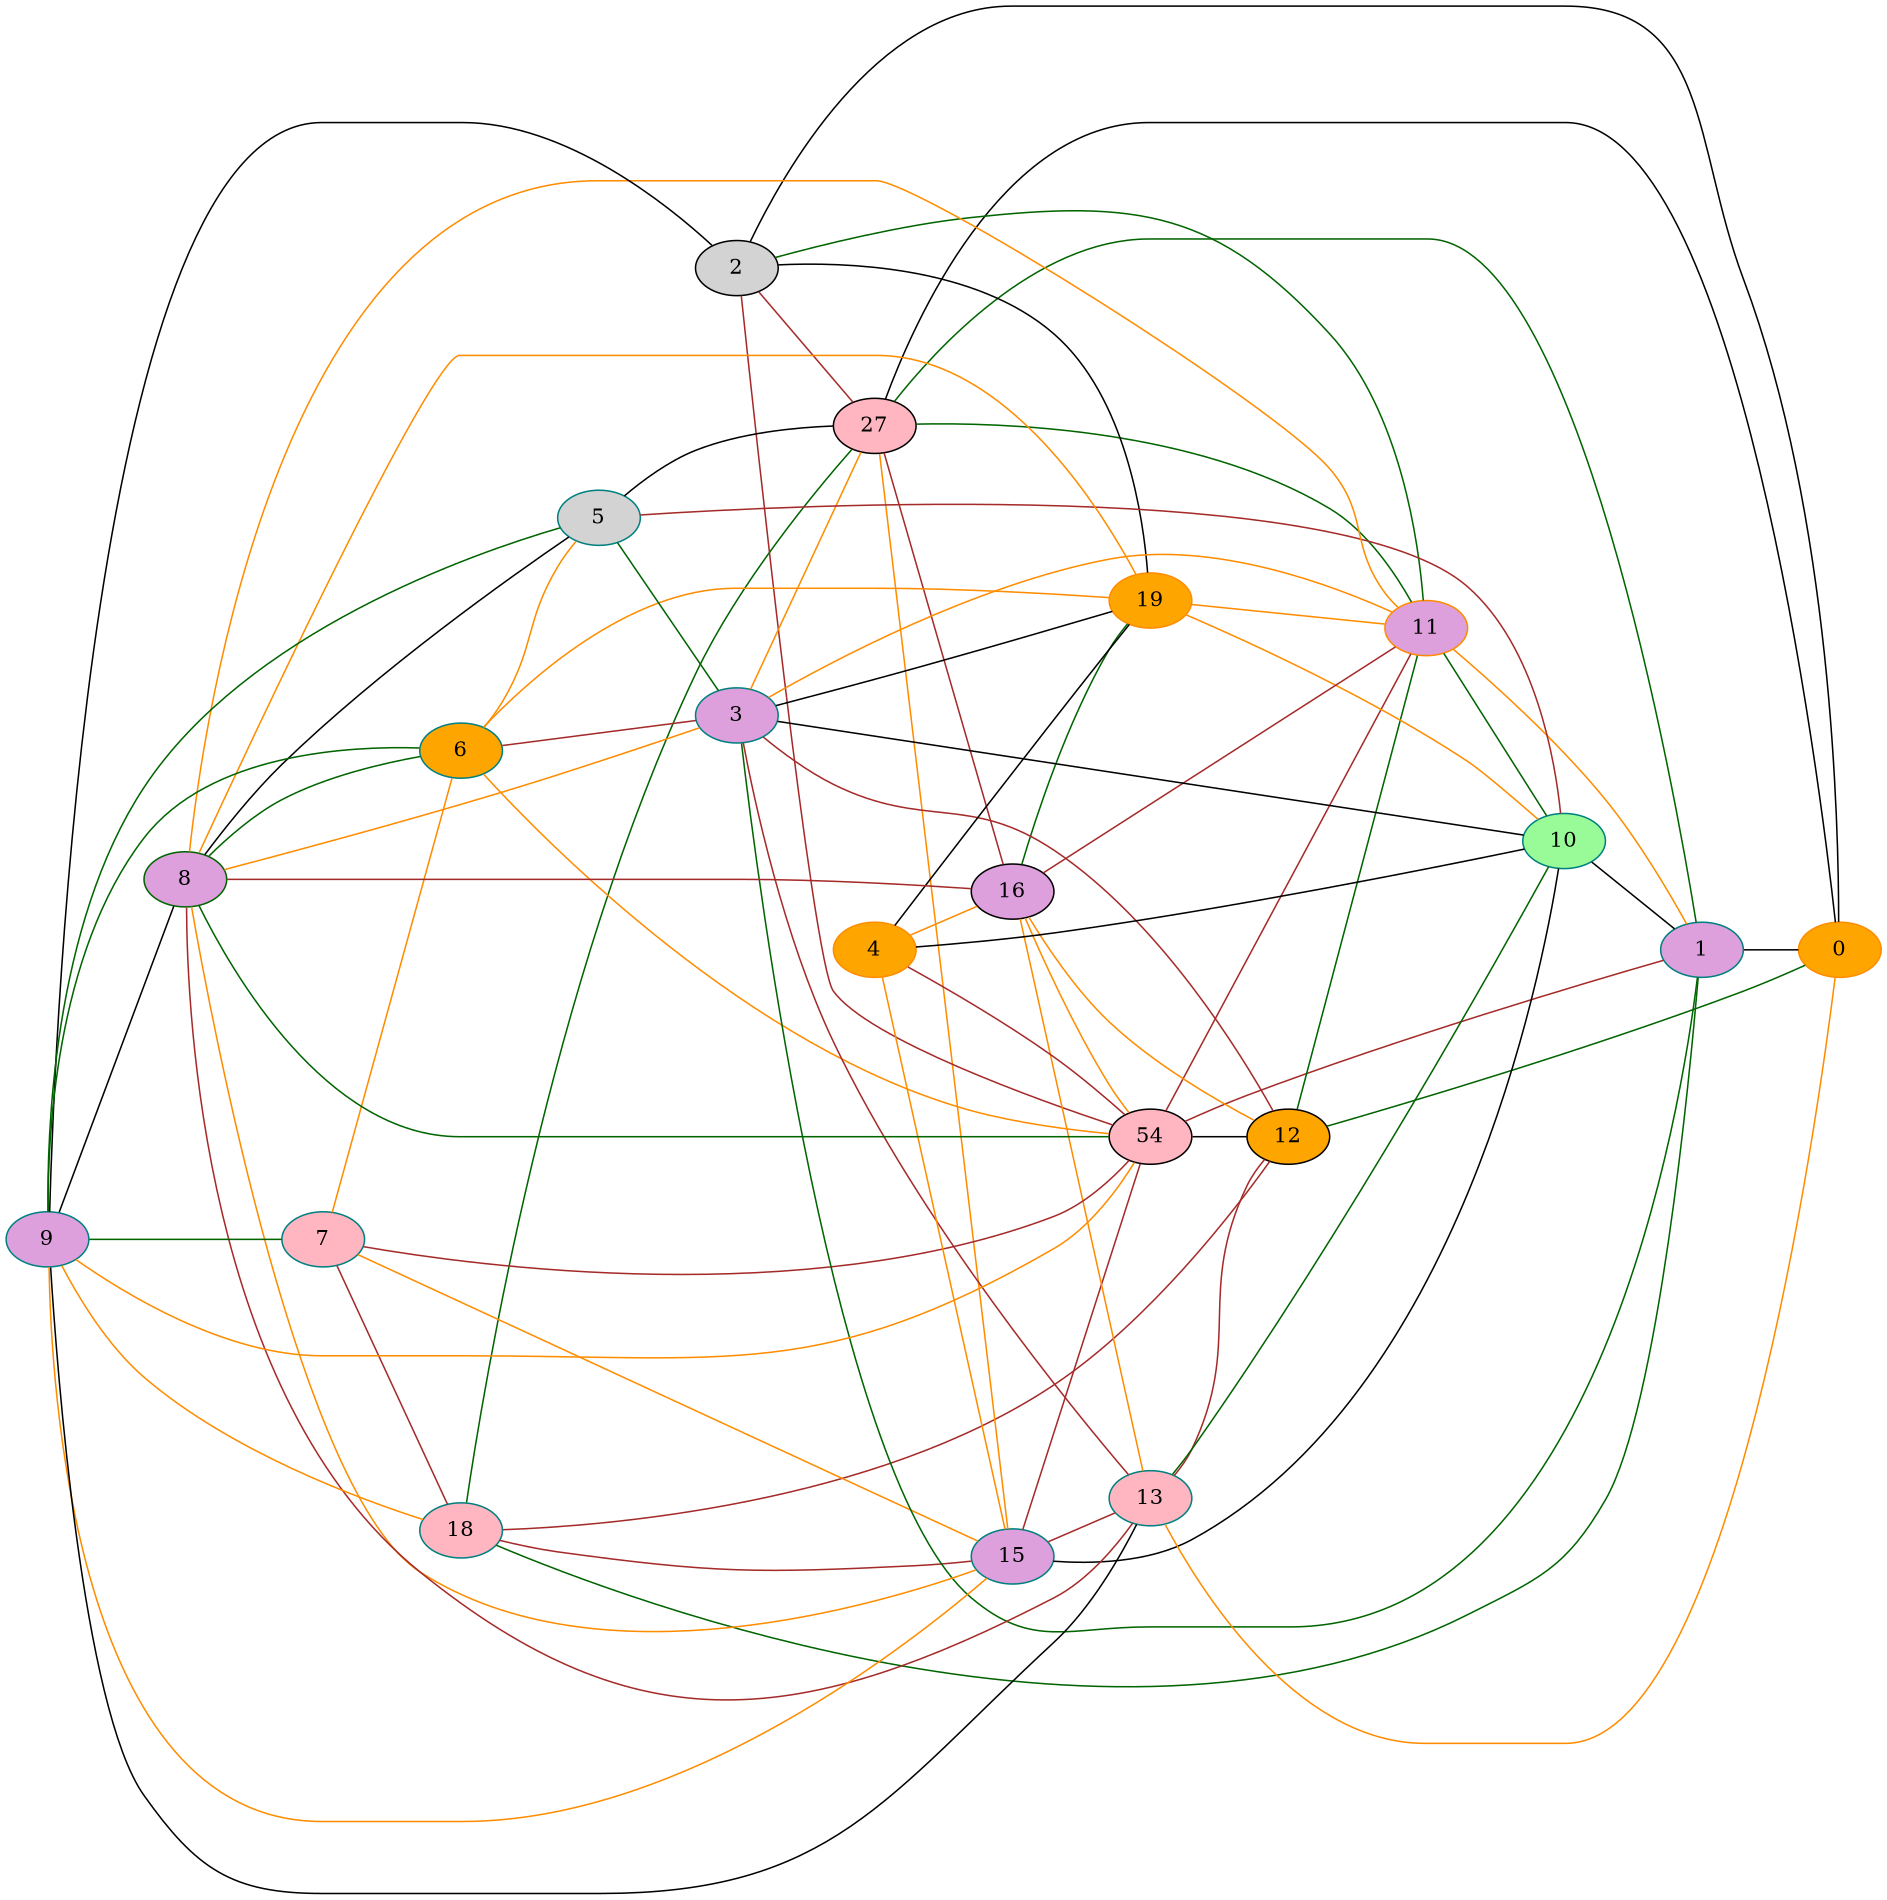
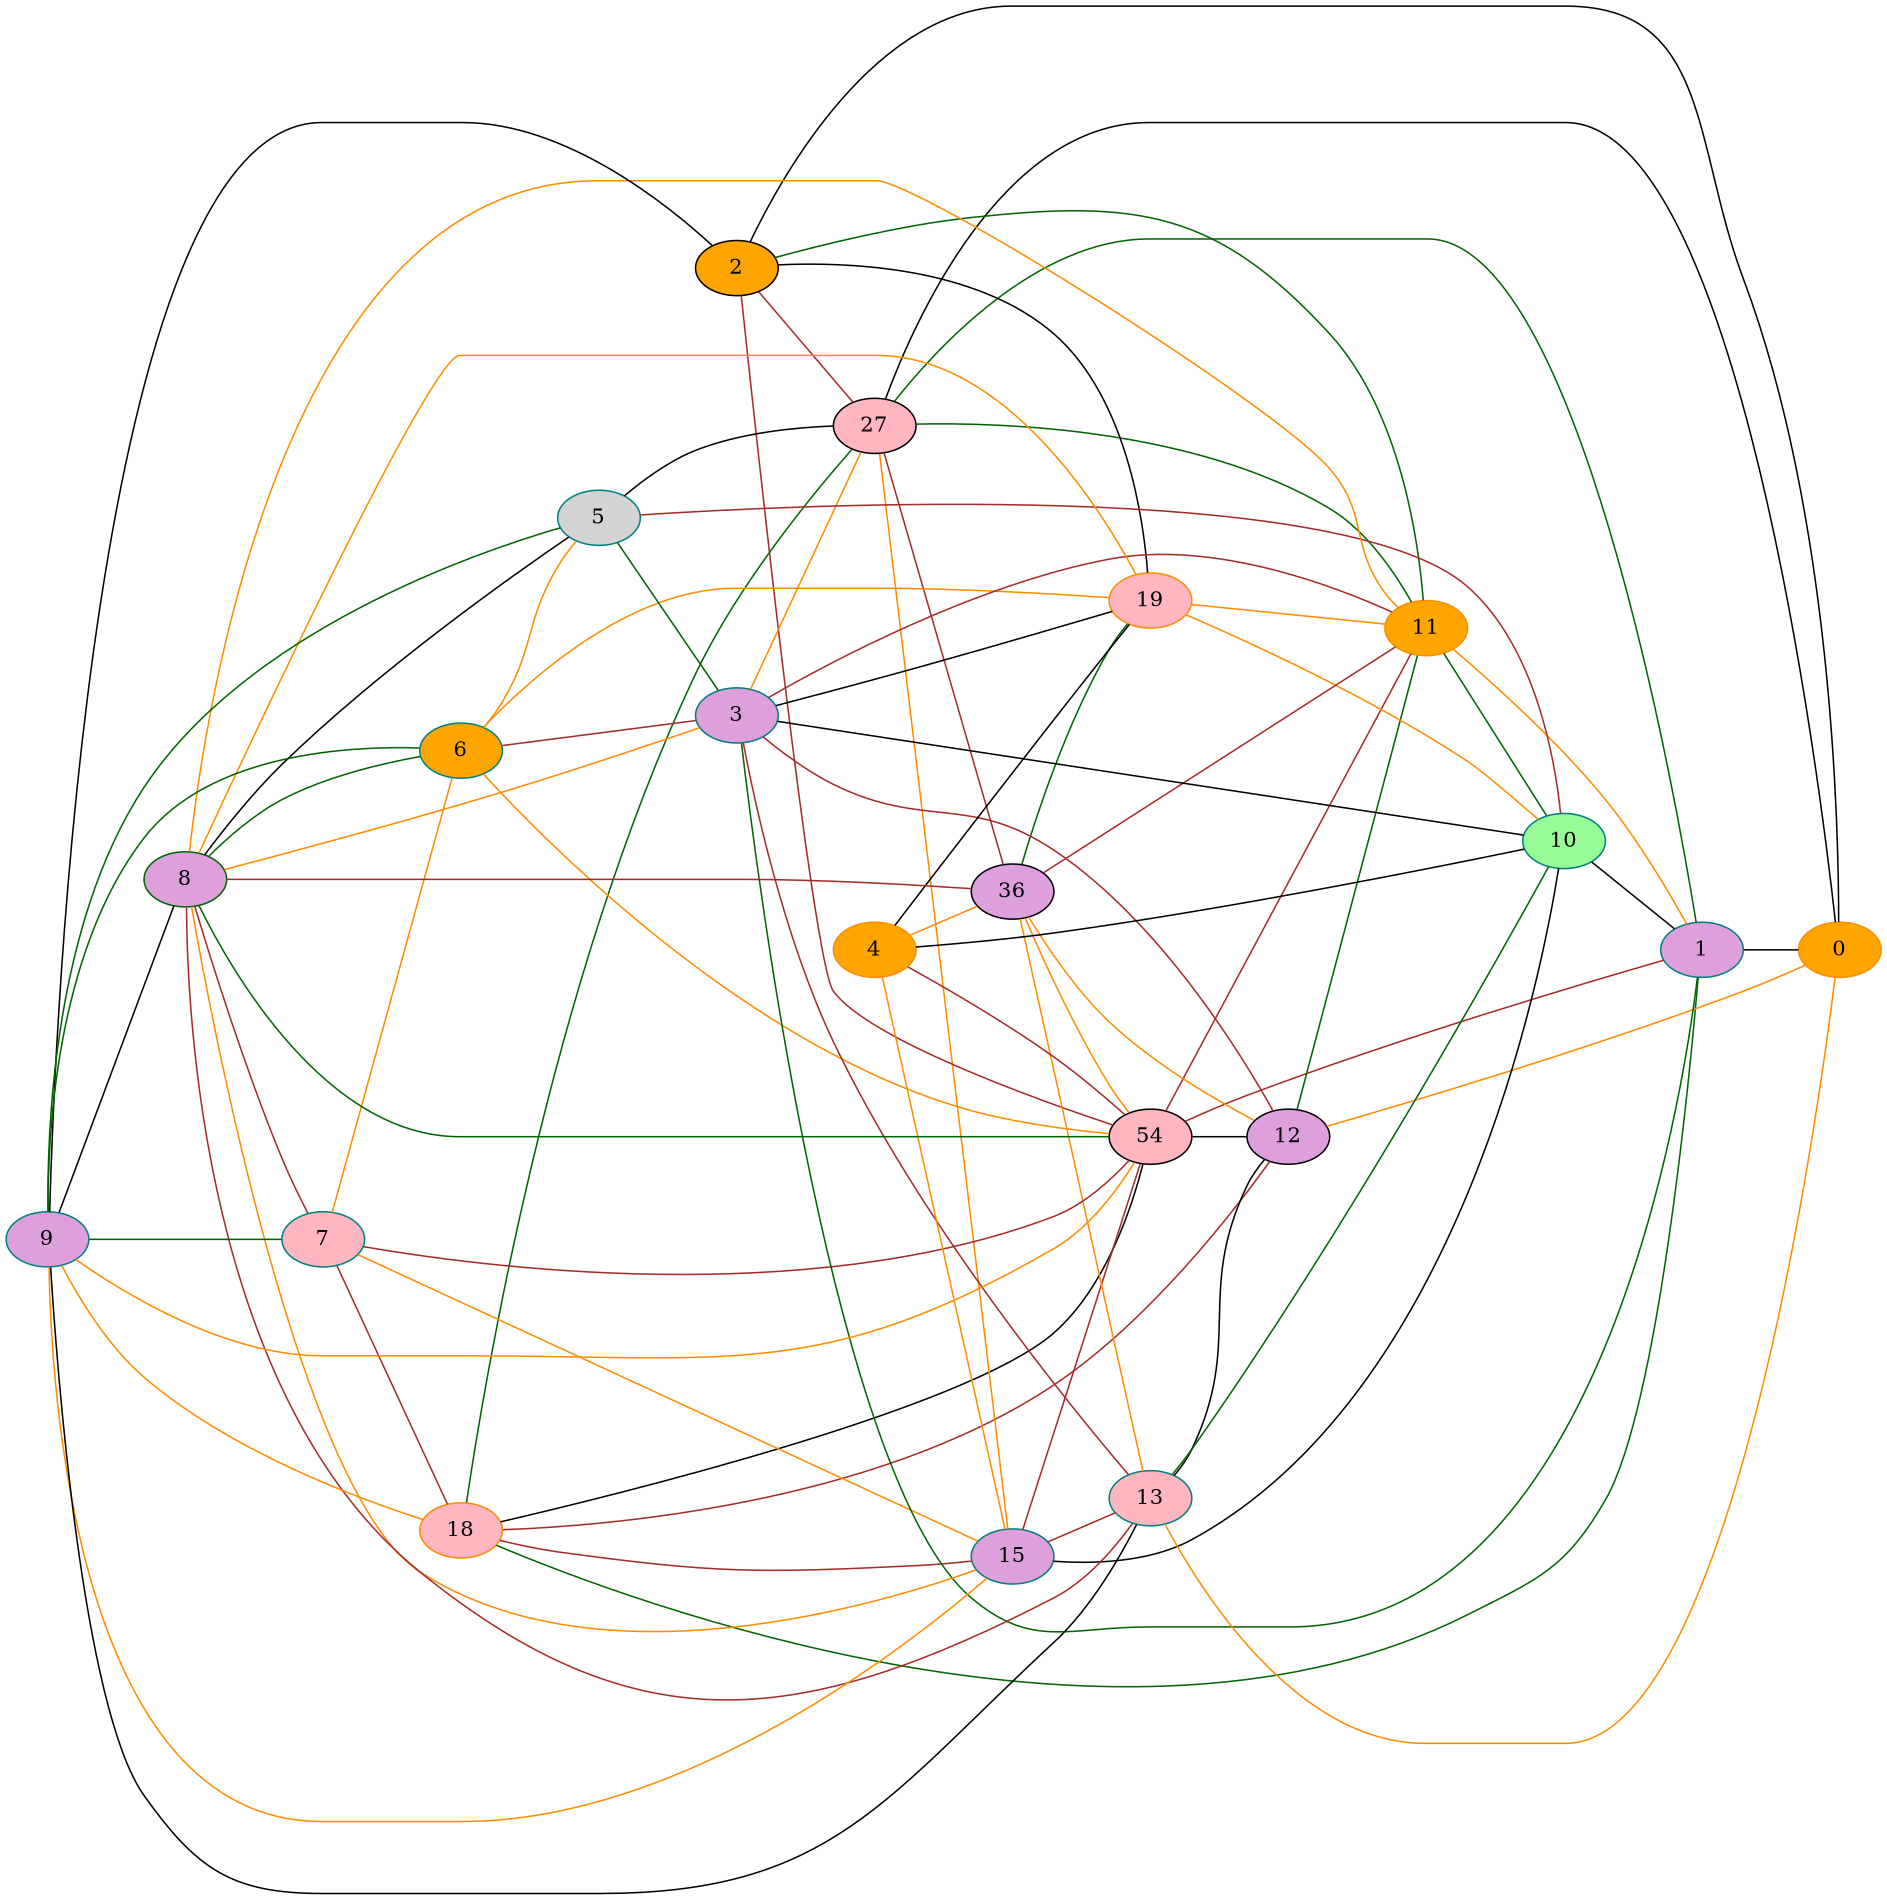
node "2": fillcolor lightgrey -> orange
edge "11" -- "3": color darkorange -> brown
node "19": fillcolor orange -> lightpink
node "11": fillcolor plum -> orange
node "16": label "16" -> "36"
edge "0" -- "12": color darkgreen -> darkorange
edge "8" -- "7": added
node "12": fillcolor orange -> plum
edge "12" -- "13": color brown -> black
edge "54" -- "18": added
node "18": color teal -> darkorange
